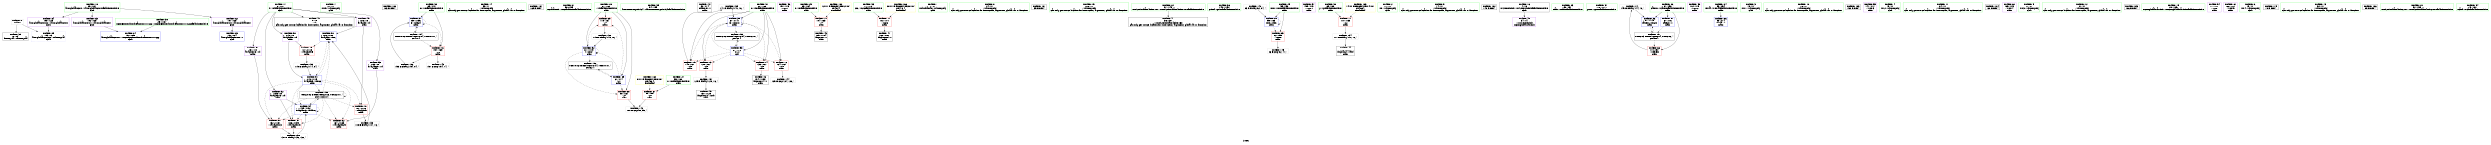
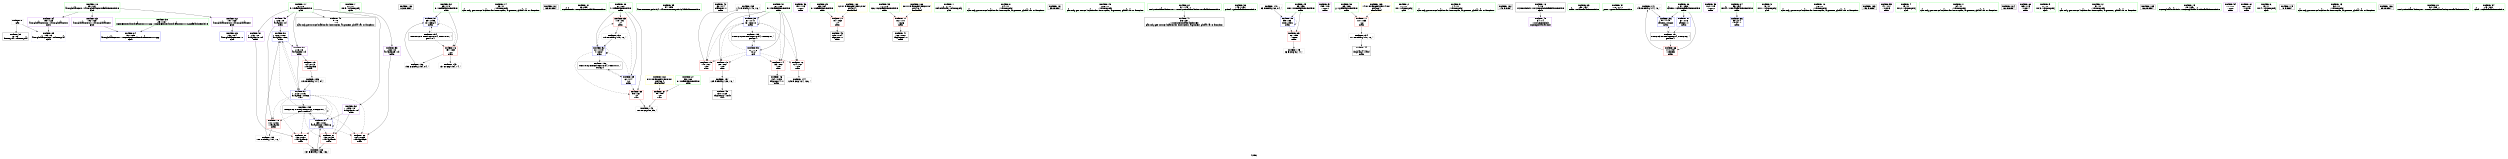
node "NodeID: 0": text "NullPtr" -> "Can"
edge "NodeID: 90" -> "NodeID: 79": now "NodeID: 90" -> "NodeID: 50"
